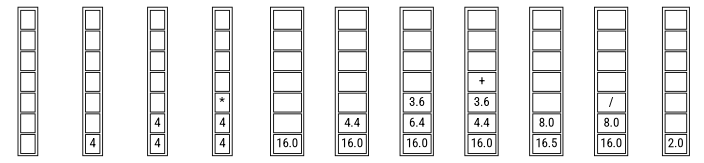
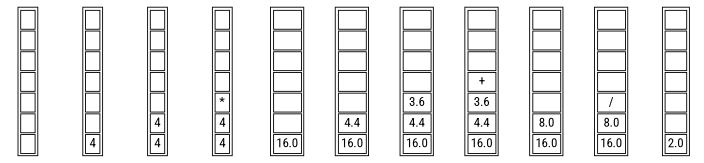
node "3.6": text "6.4" -> "4.4"
node "8.0": text "16.5" -> "16.0"
